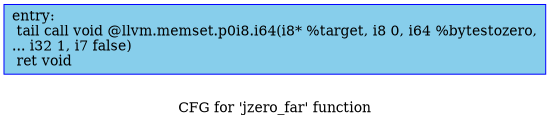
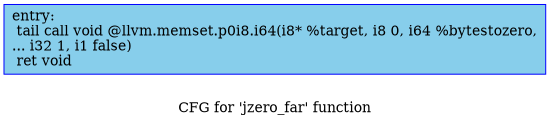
node "entry:": text "... i32 1, i7 false)" -> "... i32 1, i1 false)"
